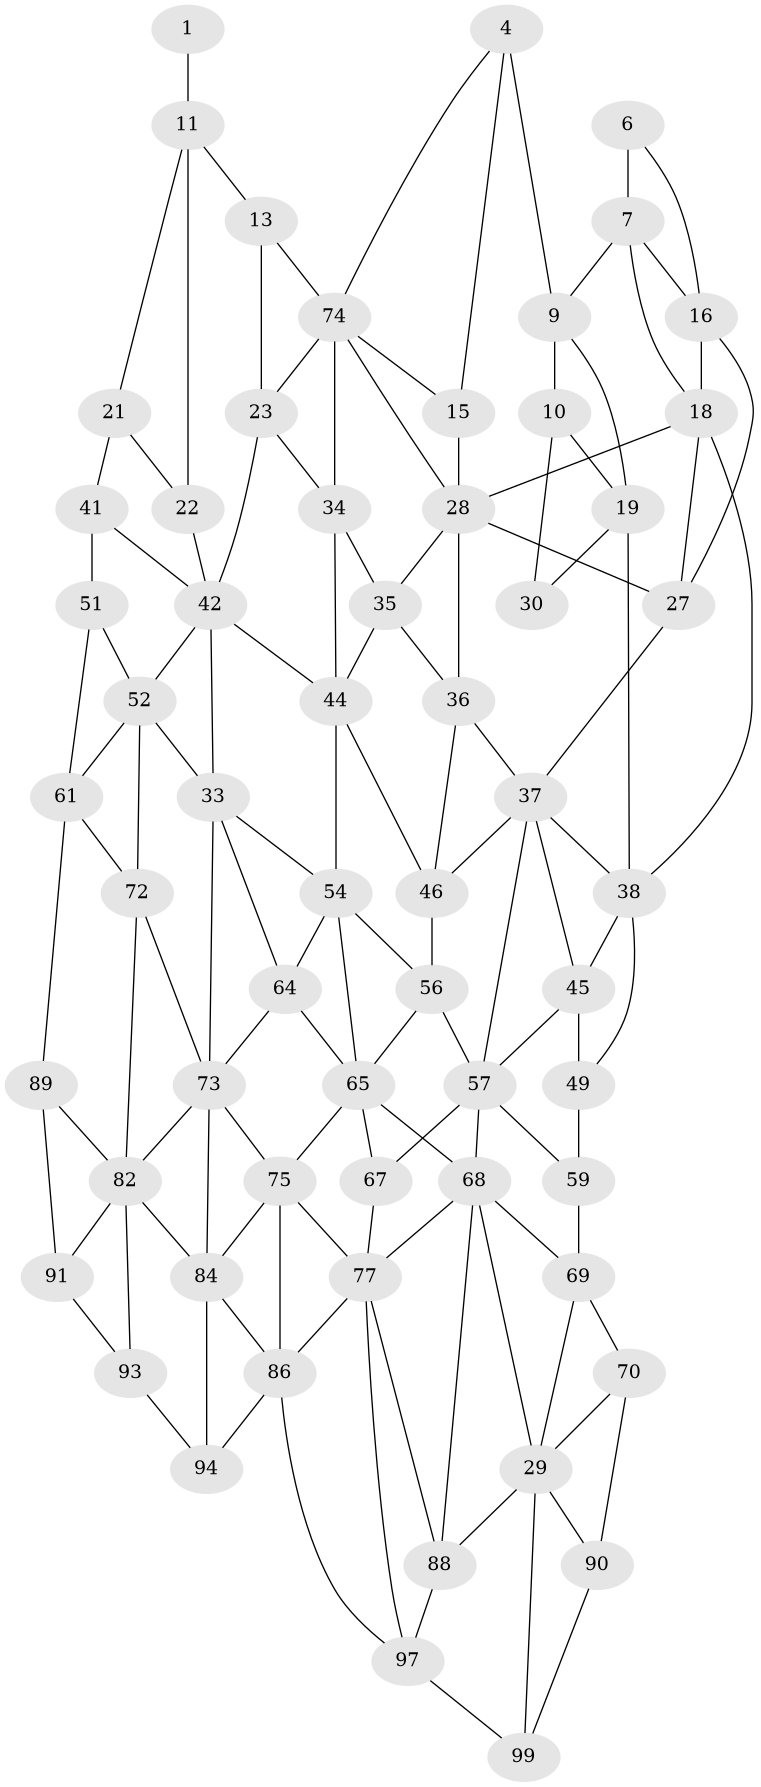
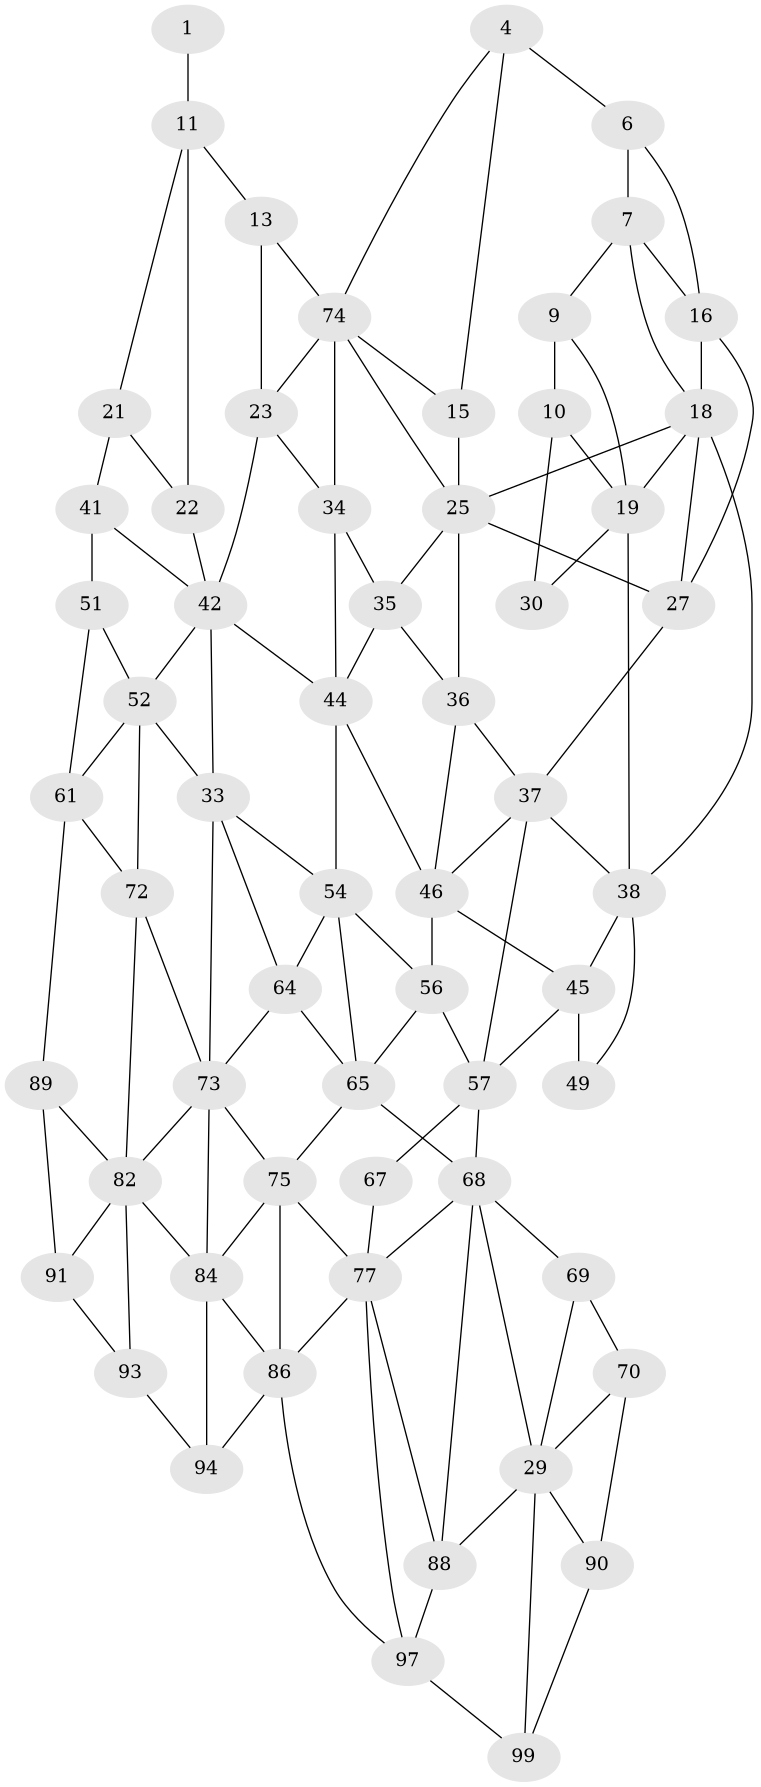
edge "4" -- "9": now "4" -- "6"
edge "18" -- "19": added
node "28": label "28" -> "25"
edge "37" -- "45": now "46" -- "45"
edge "65" -- "67": removed
node "59": removed
